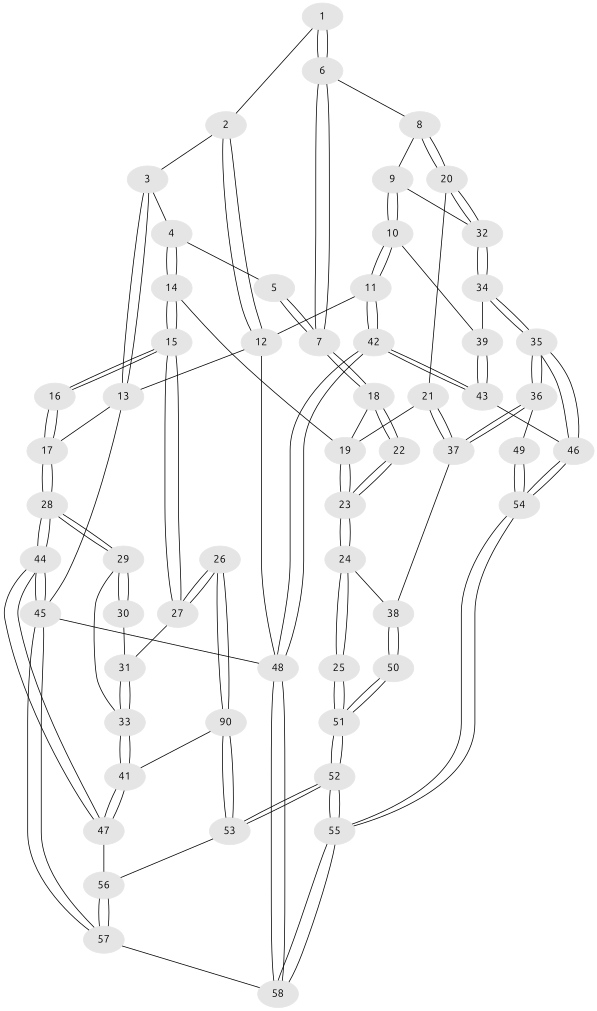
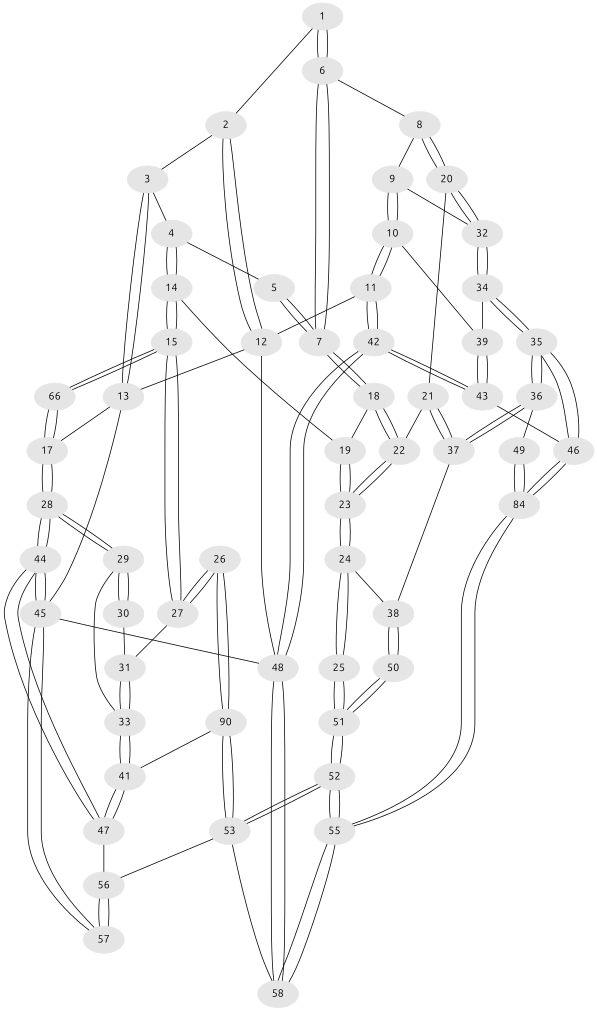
node "16": label "16" -> "66"
edge "21" -- "19": now "21" -- "22"
node "54": label "54" -> "84"
edge "57" -- "58": now "53" -- "58"
